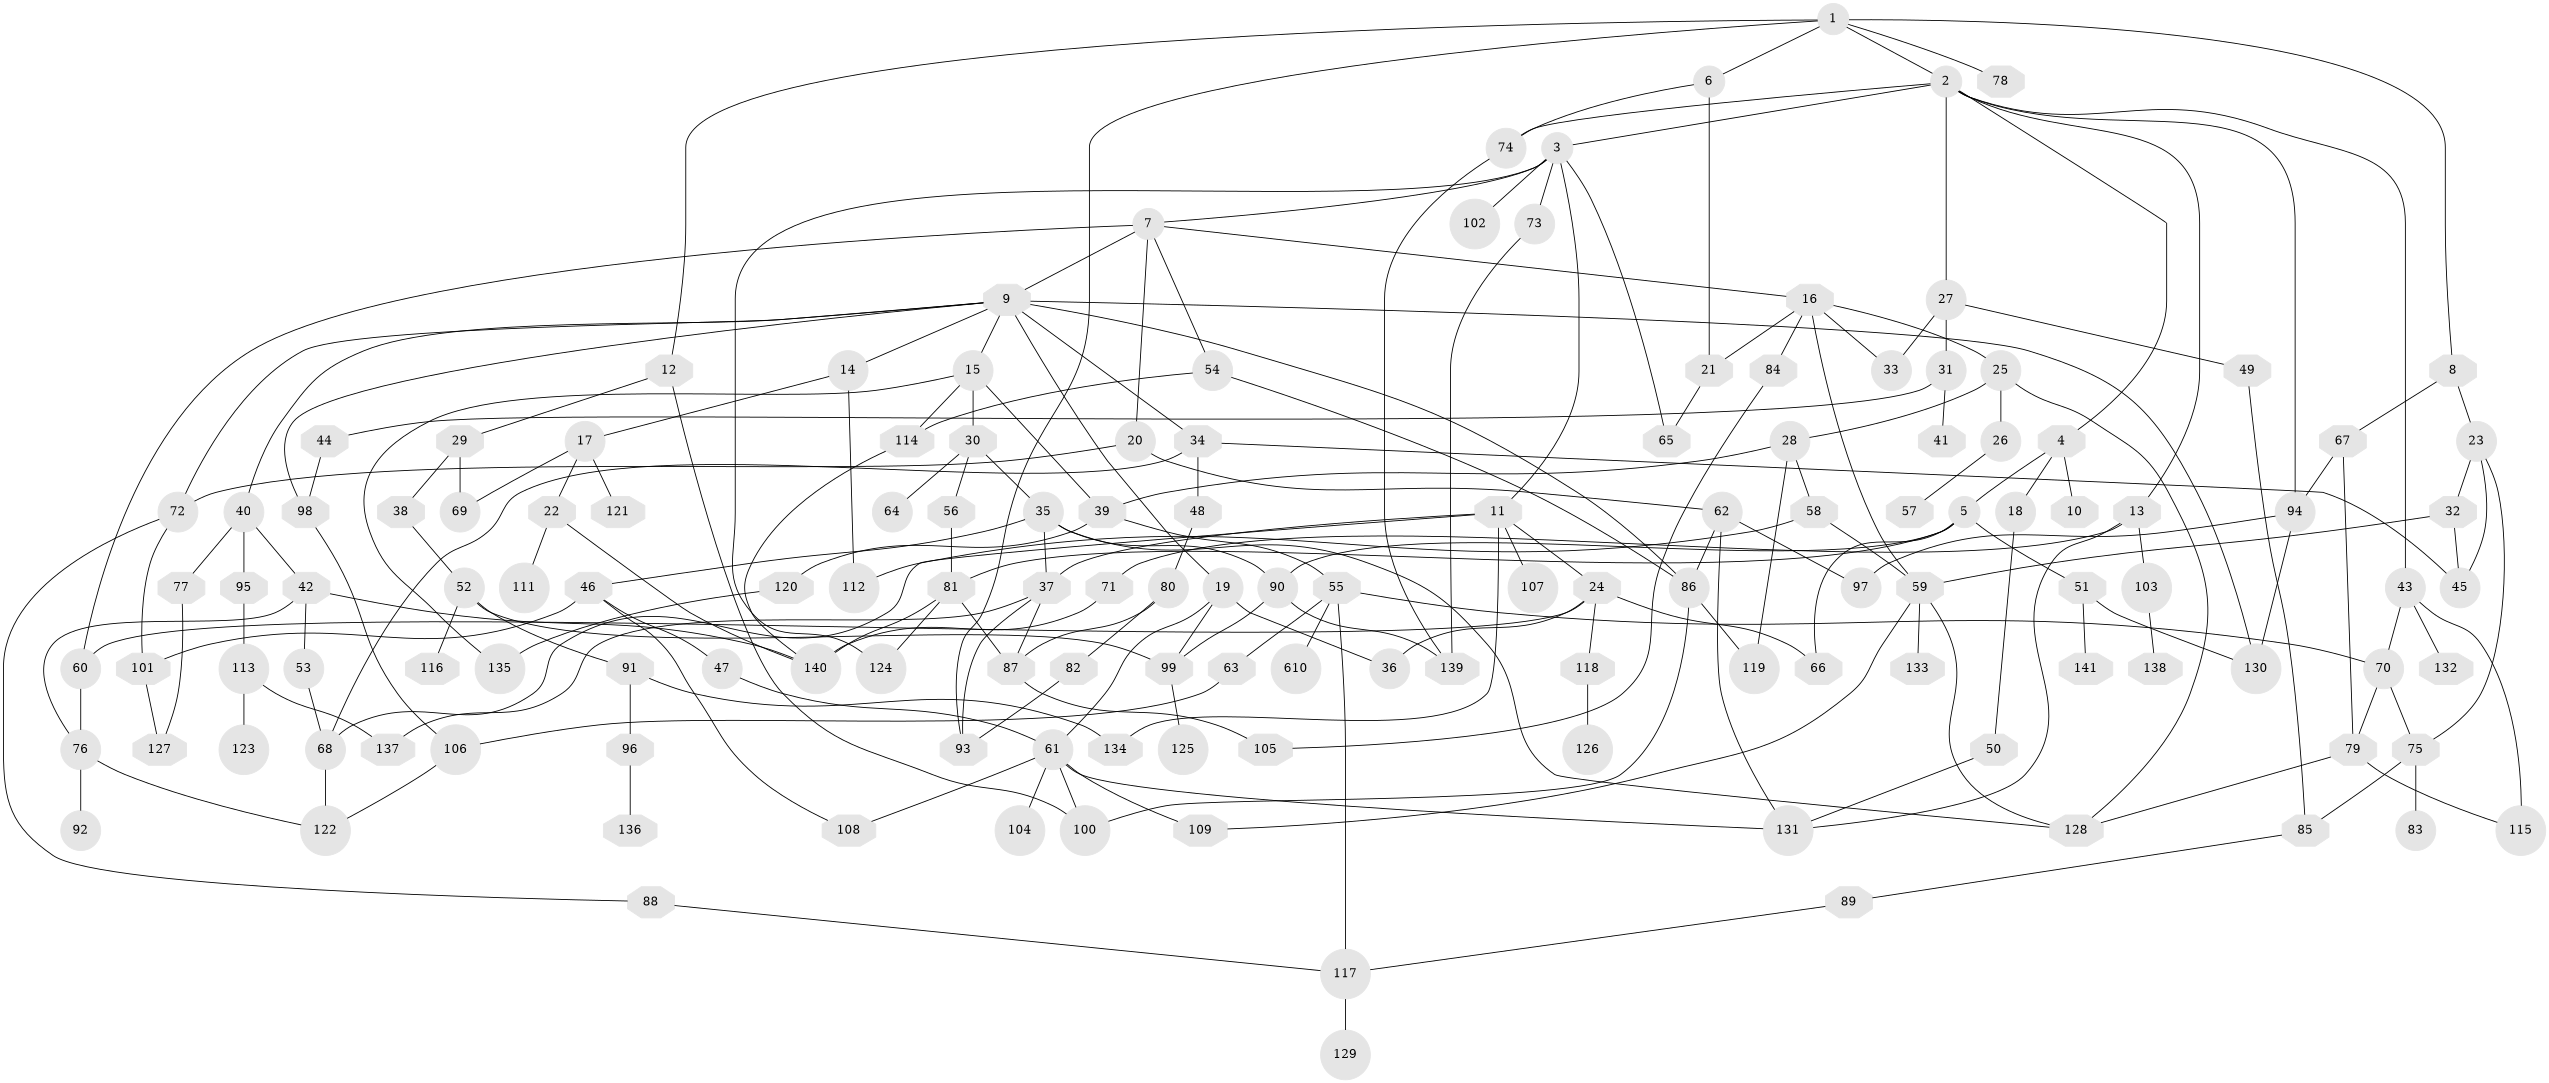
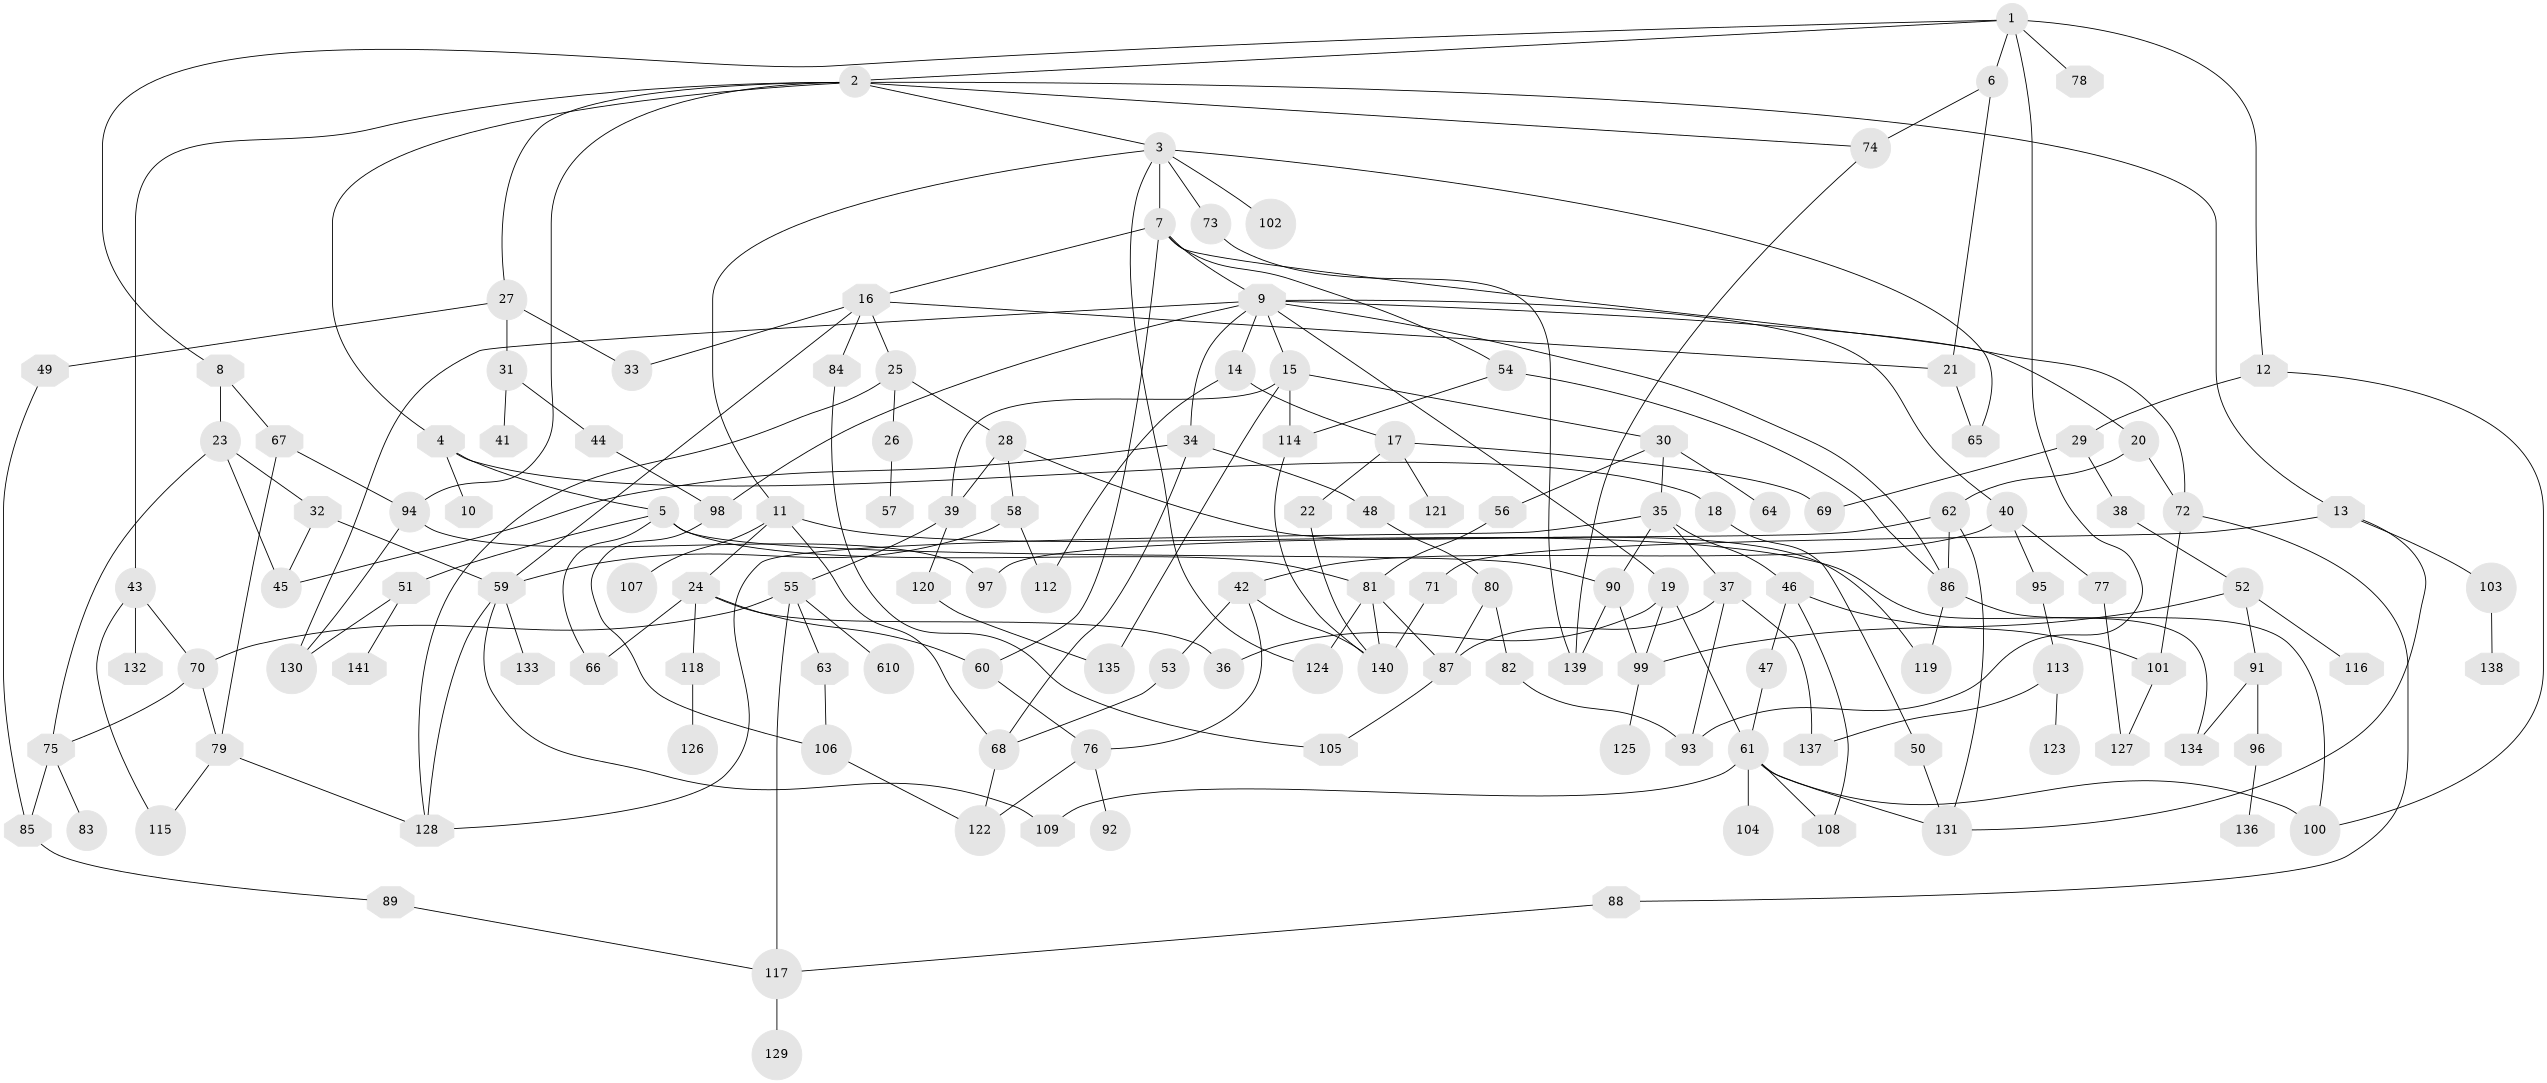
edge "11" -- "37": removed
node "111": removed
